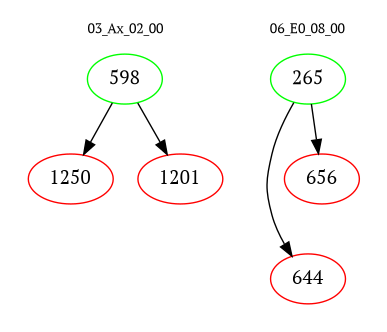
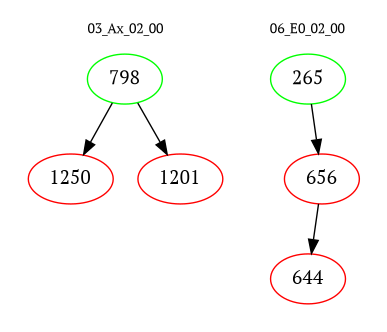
cluster "06_E0_08_00": label "06_E0_08_00" -> "06_E0_02_00"
node "598": label "598" -> "798"
edge "265" -> "644": now "656" -> "644"
